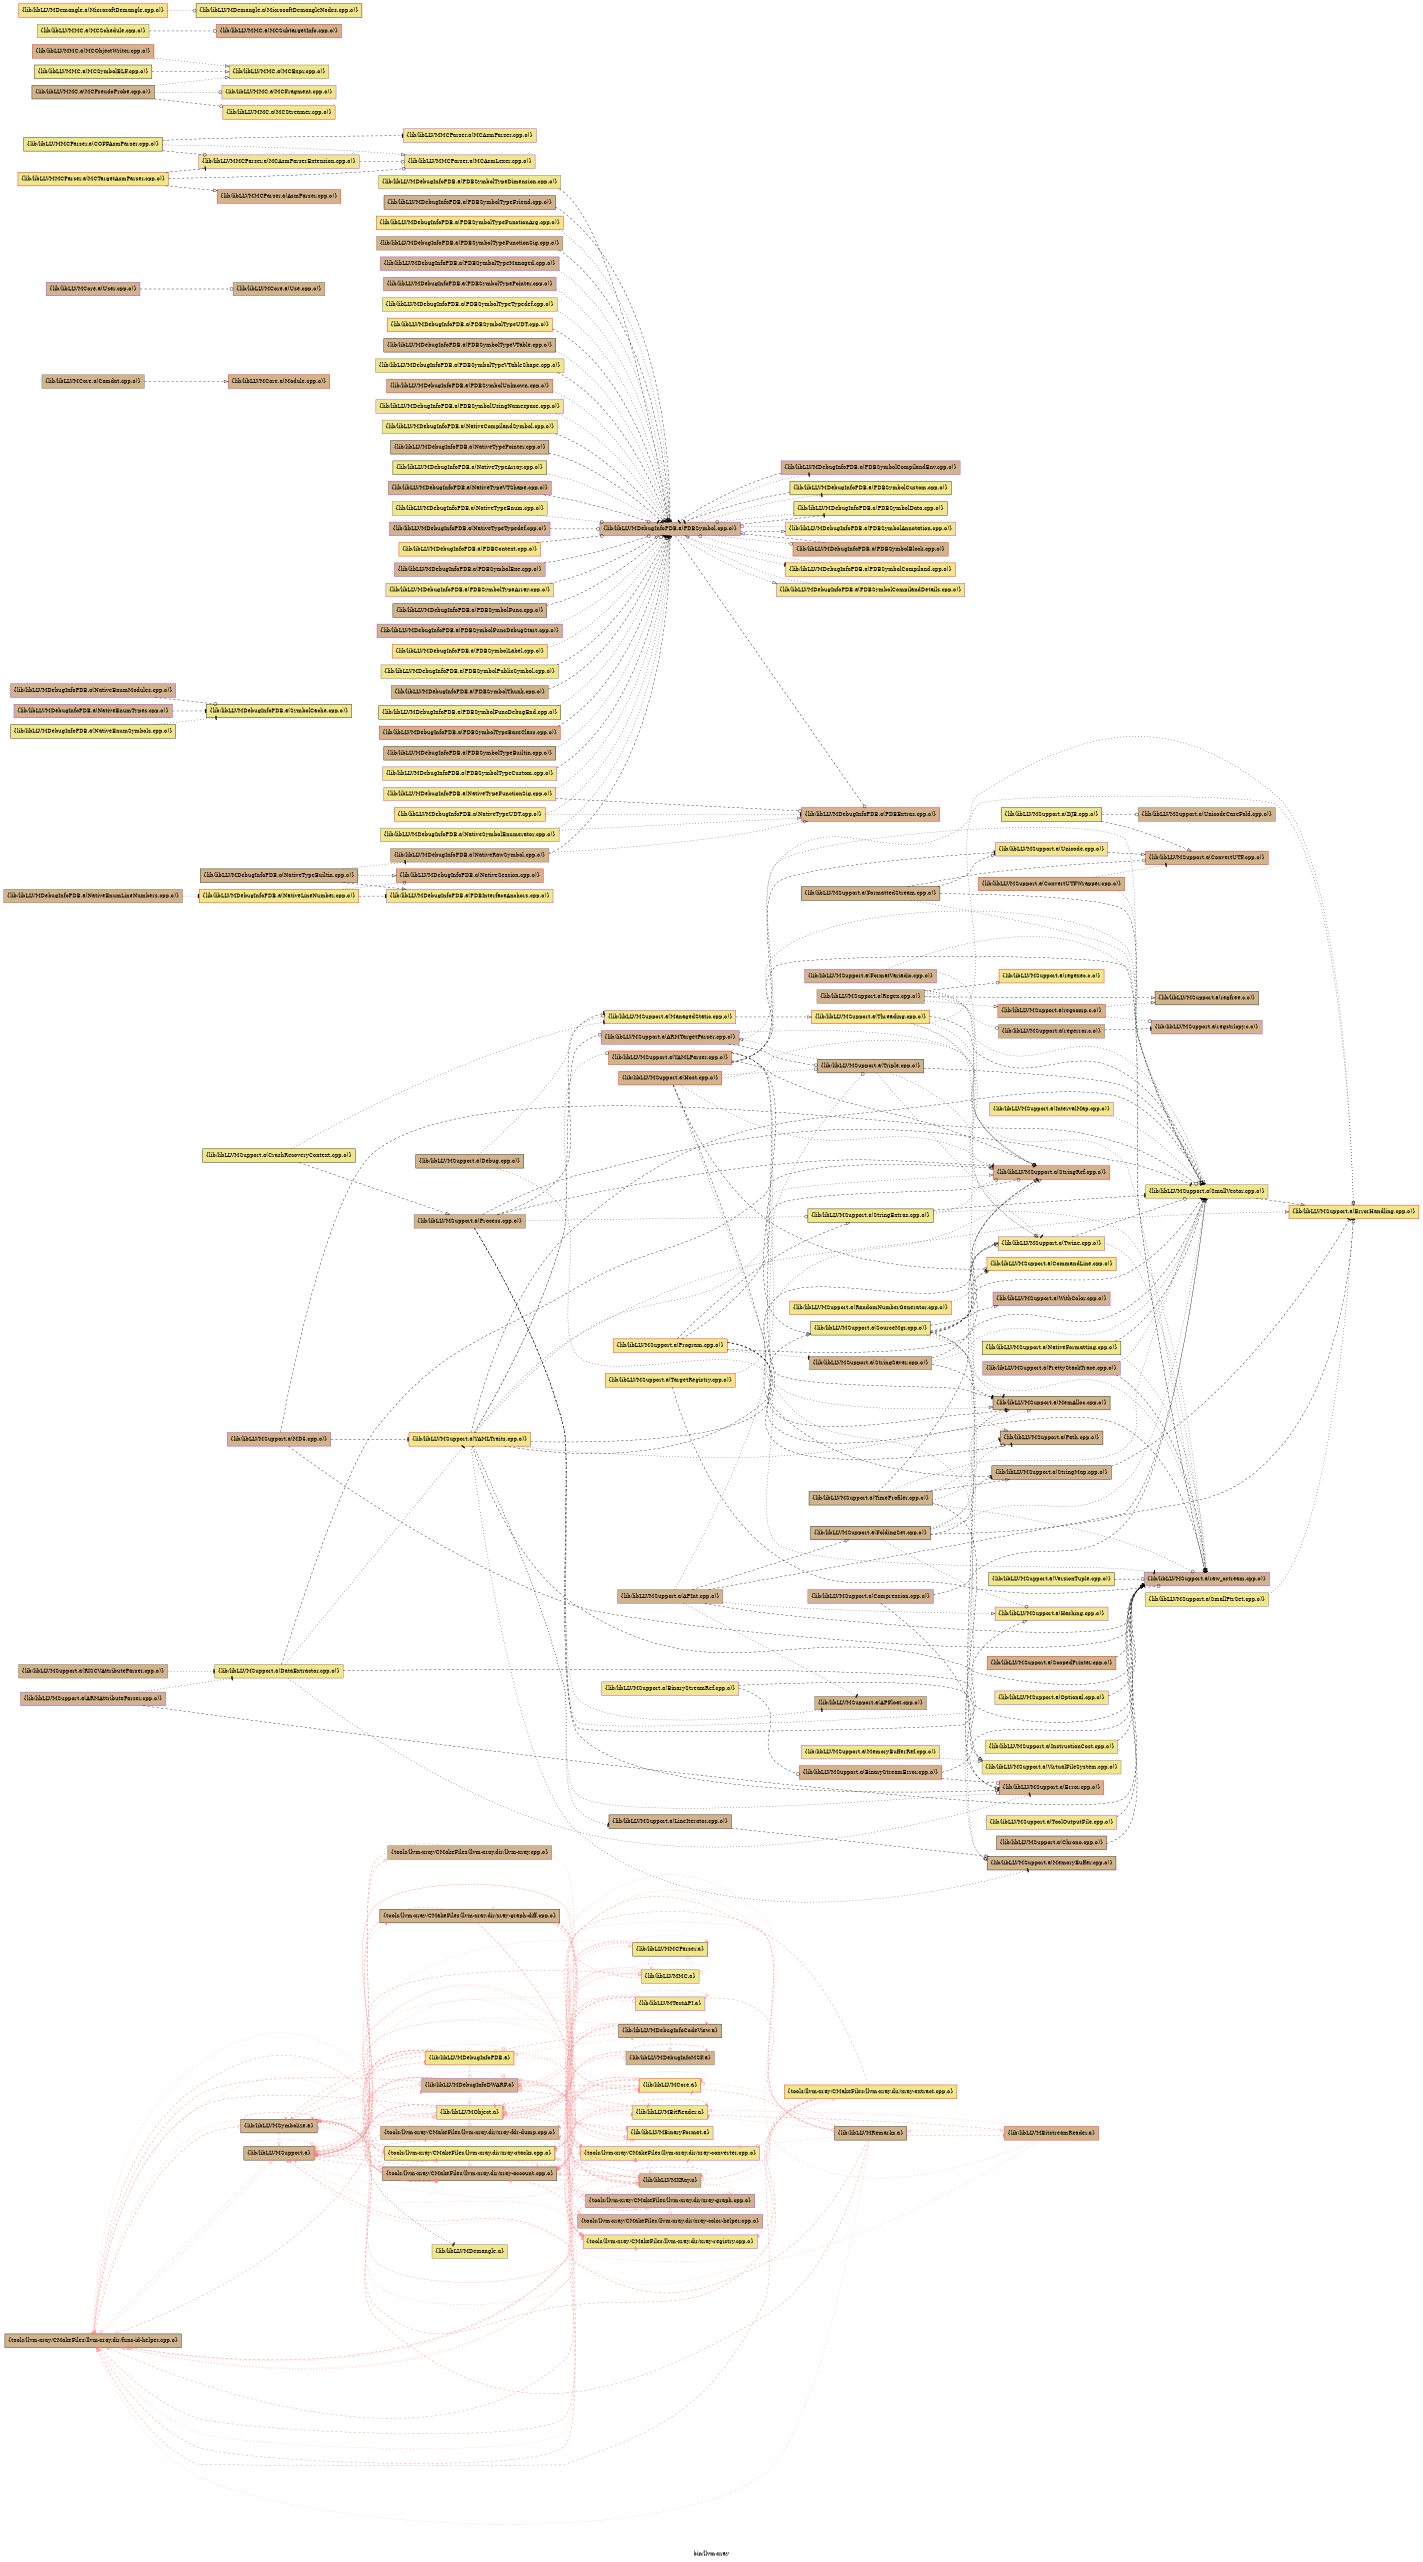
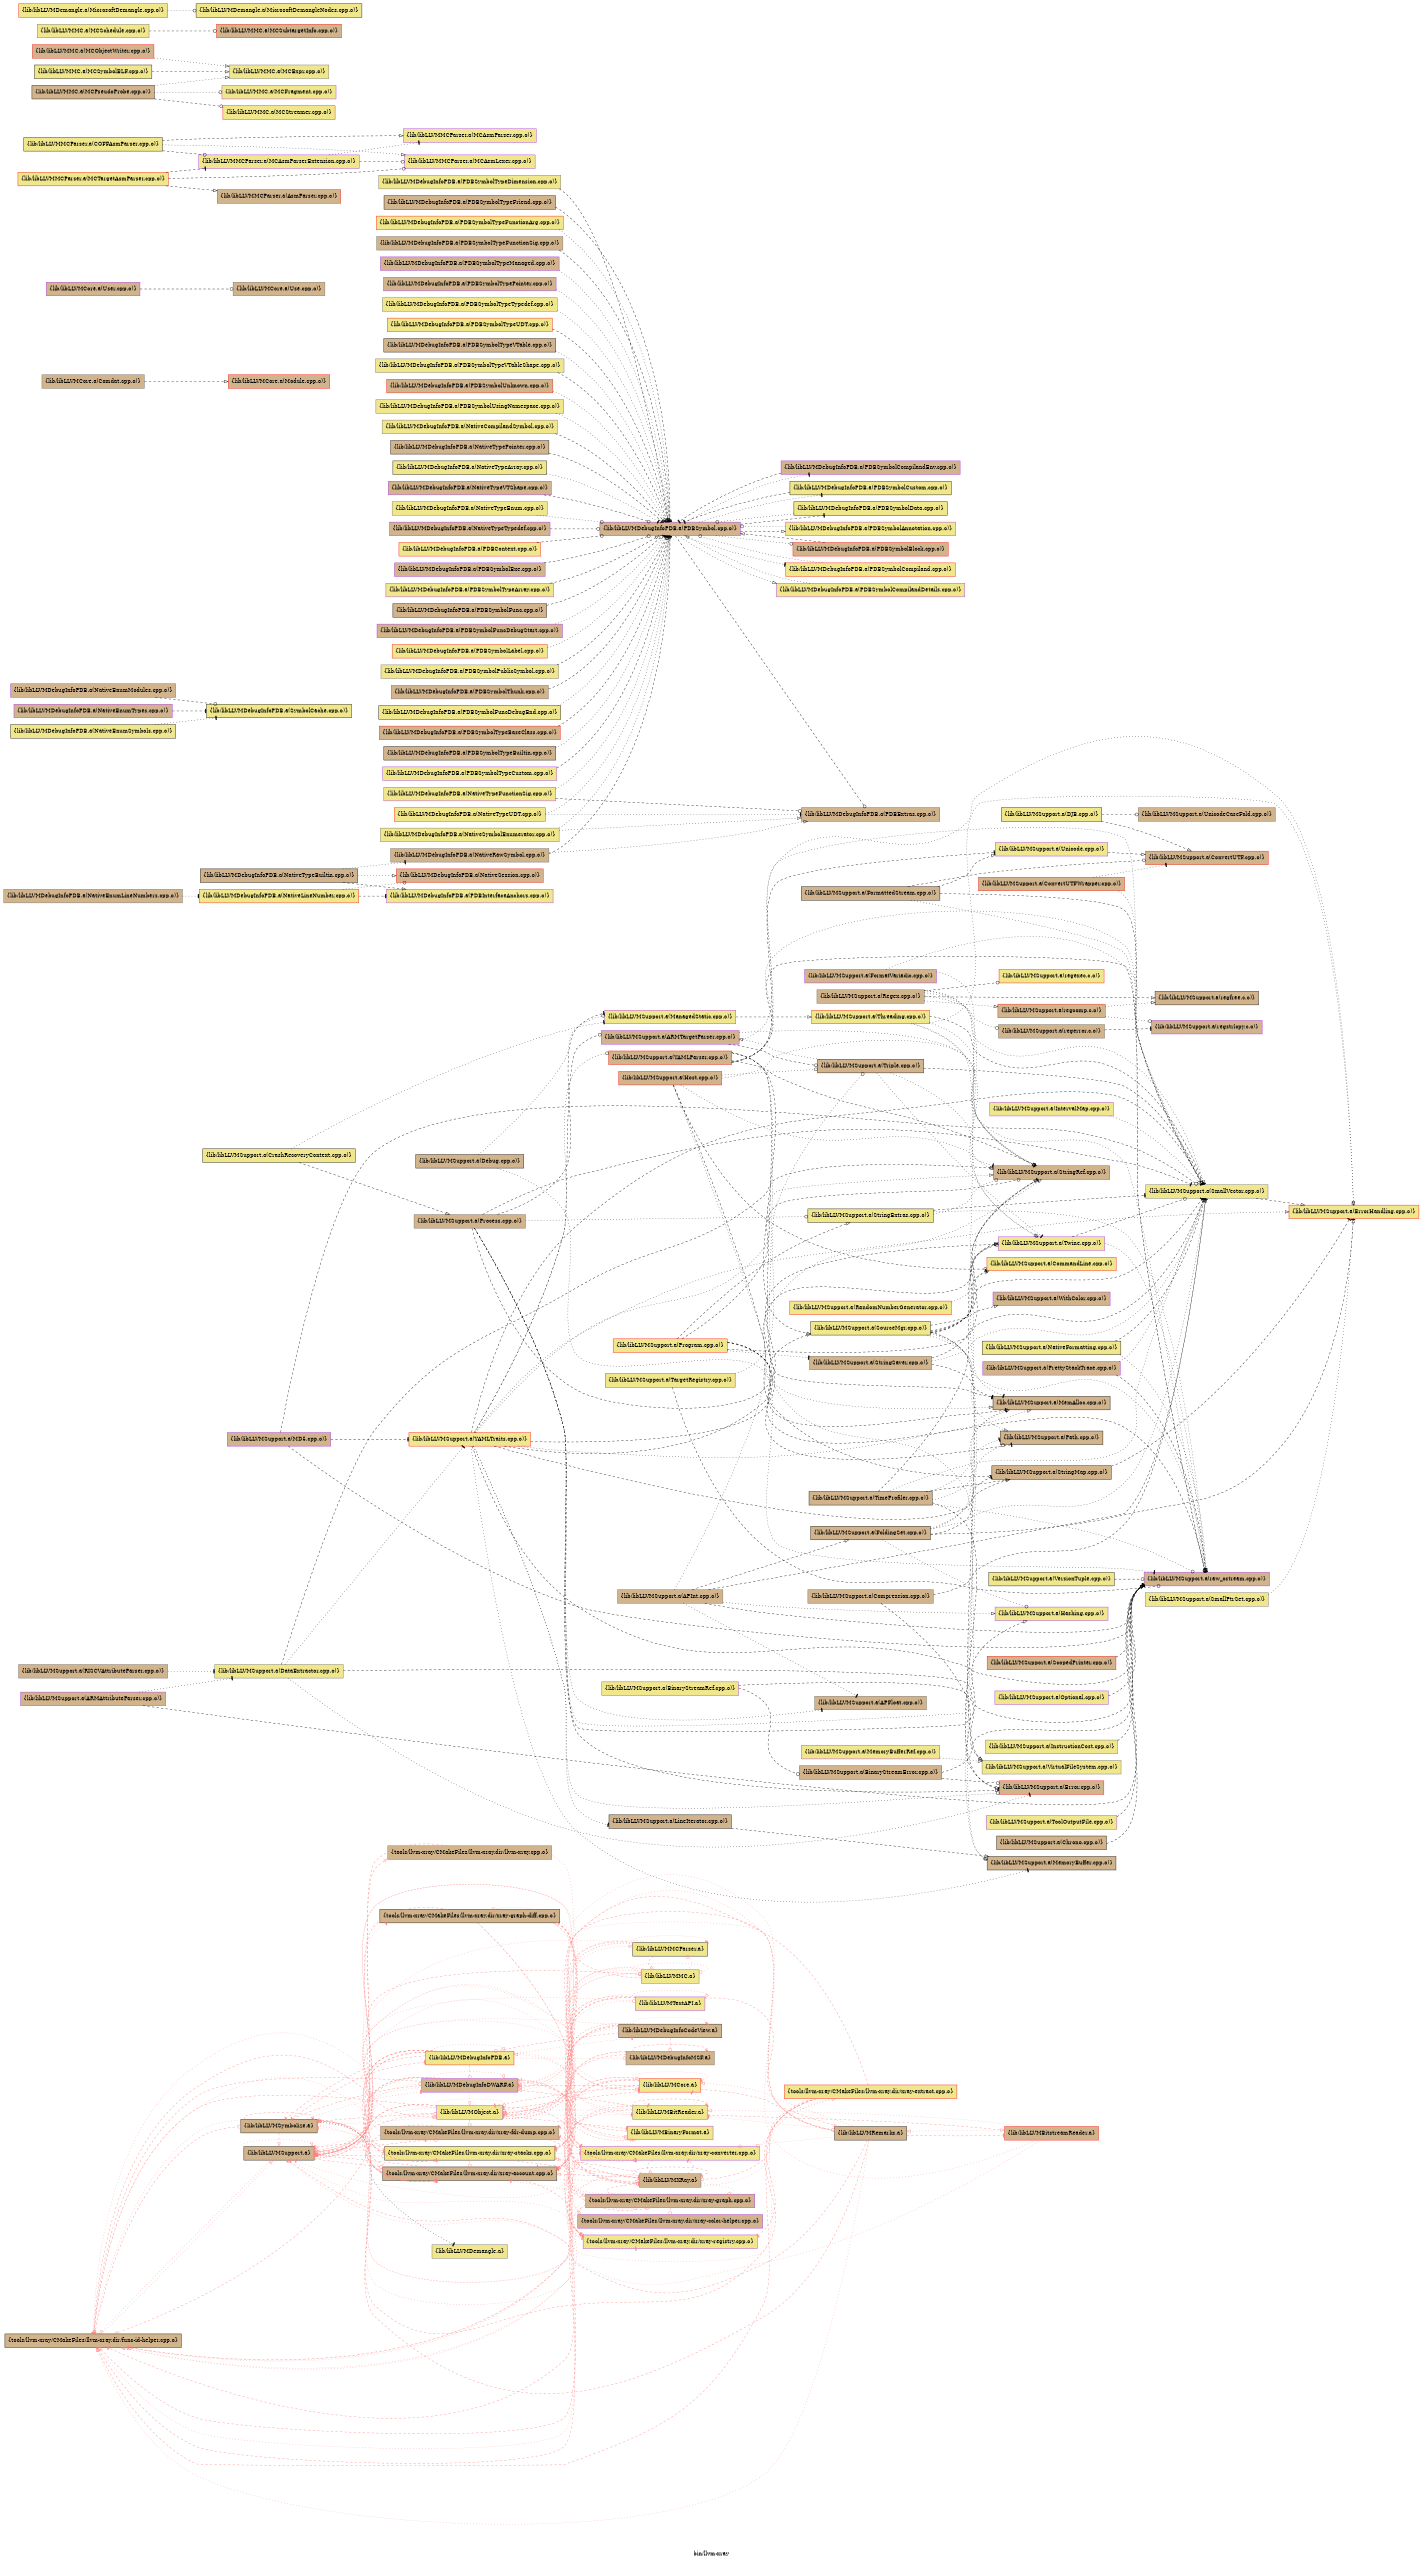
edge "{lib/libLLVMMCParser.a(COFFAsmParser.cpp.o)}" -> "{lib/libLLVMMCParser.a(MCAsmParser.cpp.o)}": arrowhead tee -> onormal
edge "{lib/libLLVMMCParser.a(MCAsmParserExtension.cpp.o)}" -> "{lib/libLLVMMCParser.a(MCAsmParser.cpp.o)}": added
edge "{lib/libLLVMSupport.a(Process.cpp.o)}" -> "{lib/libLLVMSupport.a(StringRef.cpp.o)}": now "{lib/libLLVMSupport.a(Process.cpp.o)}" -> "{lib/libLLVMSupport.a(Twine.cpp.o)}"
edge "{lib/libLLVMSupport.a(YAMLTraits.cpp.o)}" -> "{lib/libLLVMSupport.a(StringMap.cpp.o)}": added
